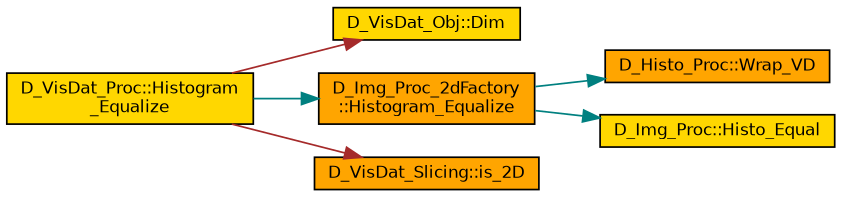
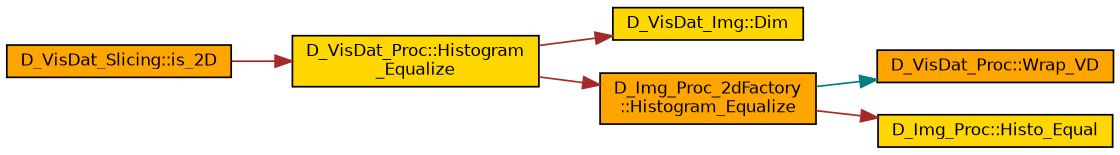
node "D_VisDat_Obj::Dim": label "D_VisDat_Obj::Dim" -> "D_VisDat_Img::Dim"
node "D_Histo_Proc::Wrap_VD": label "D_Histo_Proc::Wrap_VD" -> "D_VisDat_Proc::Wrap_VD"
edge "D_VisDat_Proc::Histogram _Equalize" -> "D_Img_Proc_2dFactory ::Histogram_Equalize": color teal -> brown
edge "D_Img_Proc_2dFactory ::Histogram_Equalize" -> "D_Img_Proc::Histo_Equal": color teal -> brown
edge "D_VisDat_Proc::Histogram _Equalize" -> "D_VisDat_Slicing::is_2D": reversed
